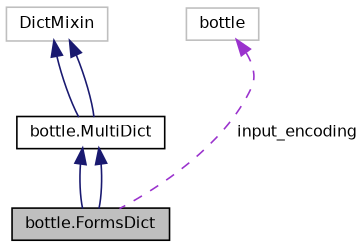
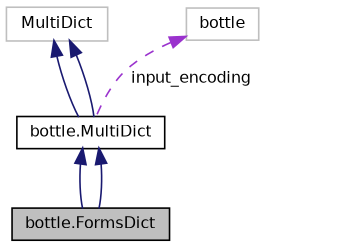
node "DictMixin": label "DictMixin" -> "MultiDict"
edge "bottle.FormsDict" -> "bottle": now "bottle.MultiDict" -> "bottle"
